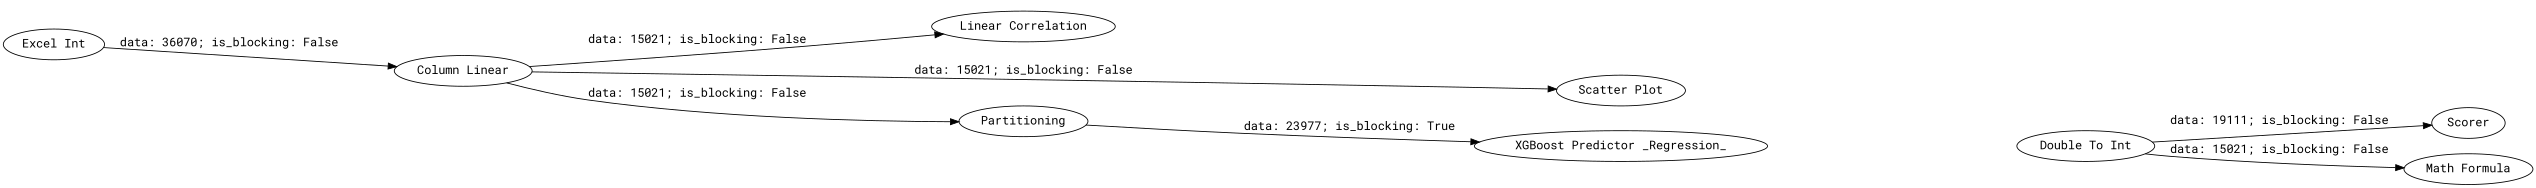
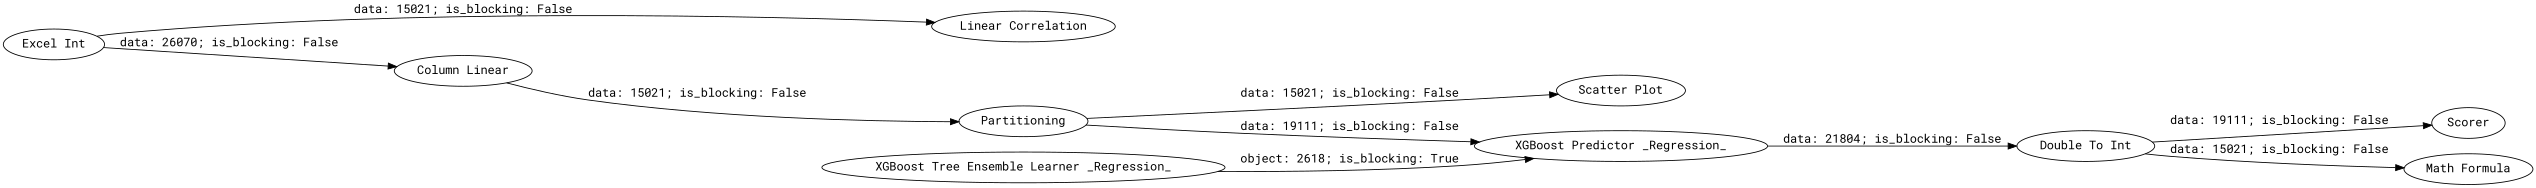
edge "Excel Int" -> "Column Linear": label "data: 36070; is_blocking: False" -> "data: 26070; is_blocking: False"
edge "Column Linear" -> "Linear Correlation": now "Excel Int" -> "Linear Correlation"
edge "Column Linear" -> "Scatter Plot": now "Partitioning" -> "Scatter Plot"
edge "Partitioning" -> "XGBoost Predictor _Regression_": label "data: 23977; is_blocking: True" -> "data: 19111; is_blocking: False"
edge "XGBoost Predictor _Regression_" -> "Double To Int": added, label "data: 21804; is_blocking: False"
node "XGBoost Tree Ensemble Learner _Regression_": added
